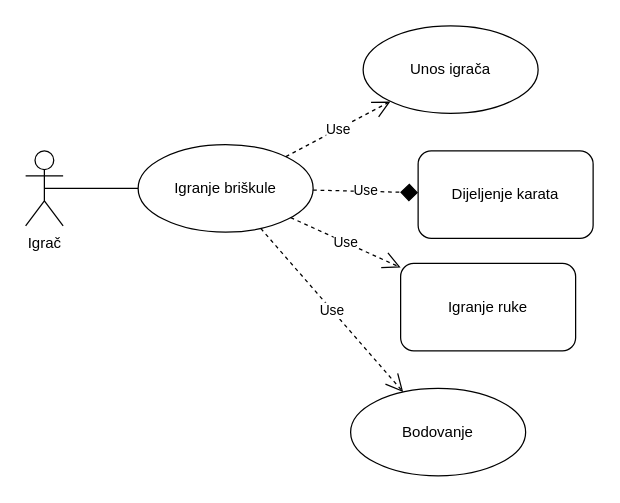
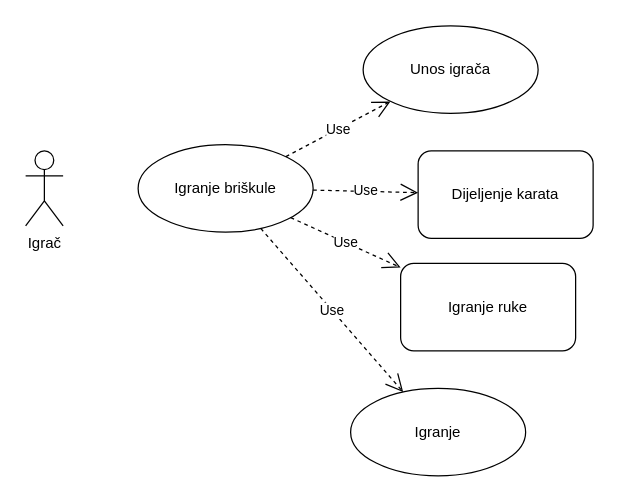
edge "Igrač" -- "Igranje briškule": removed
edge "Igranje briškule" -> "Dijeljenje karata": arrowhead diamond -> open
node "Bodovanje": label "Bodovanje" -> "Igranje"
